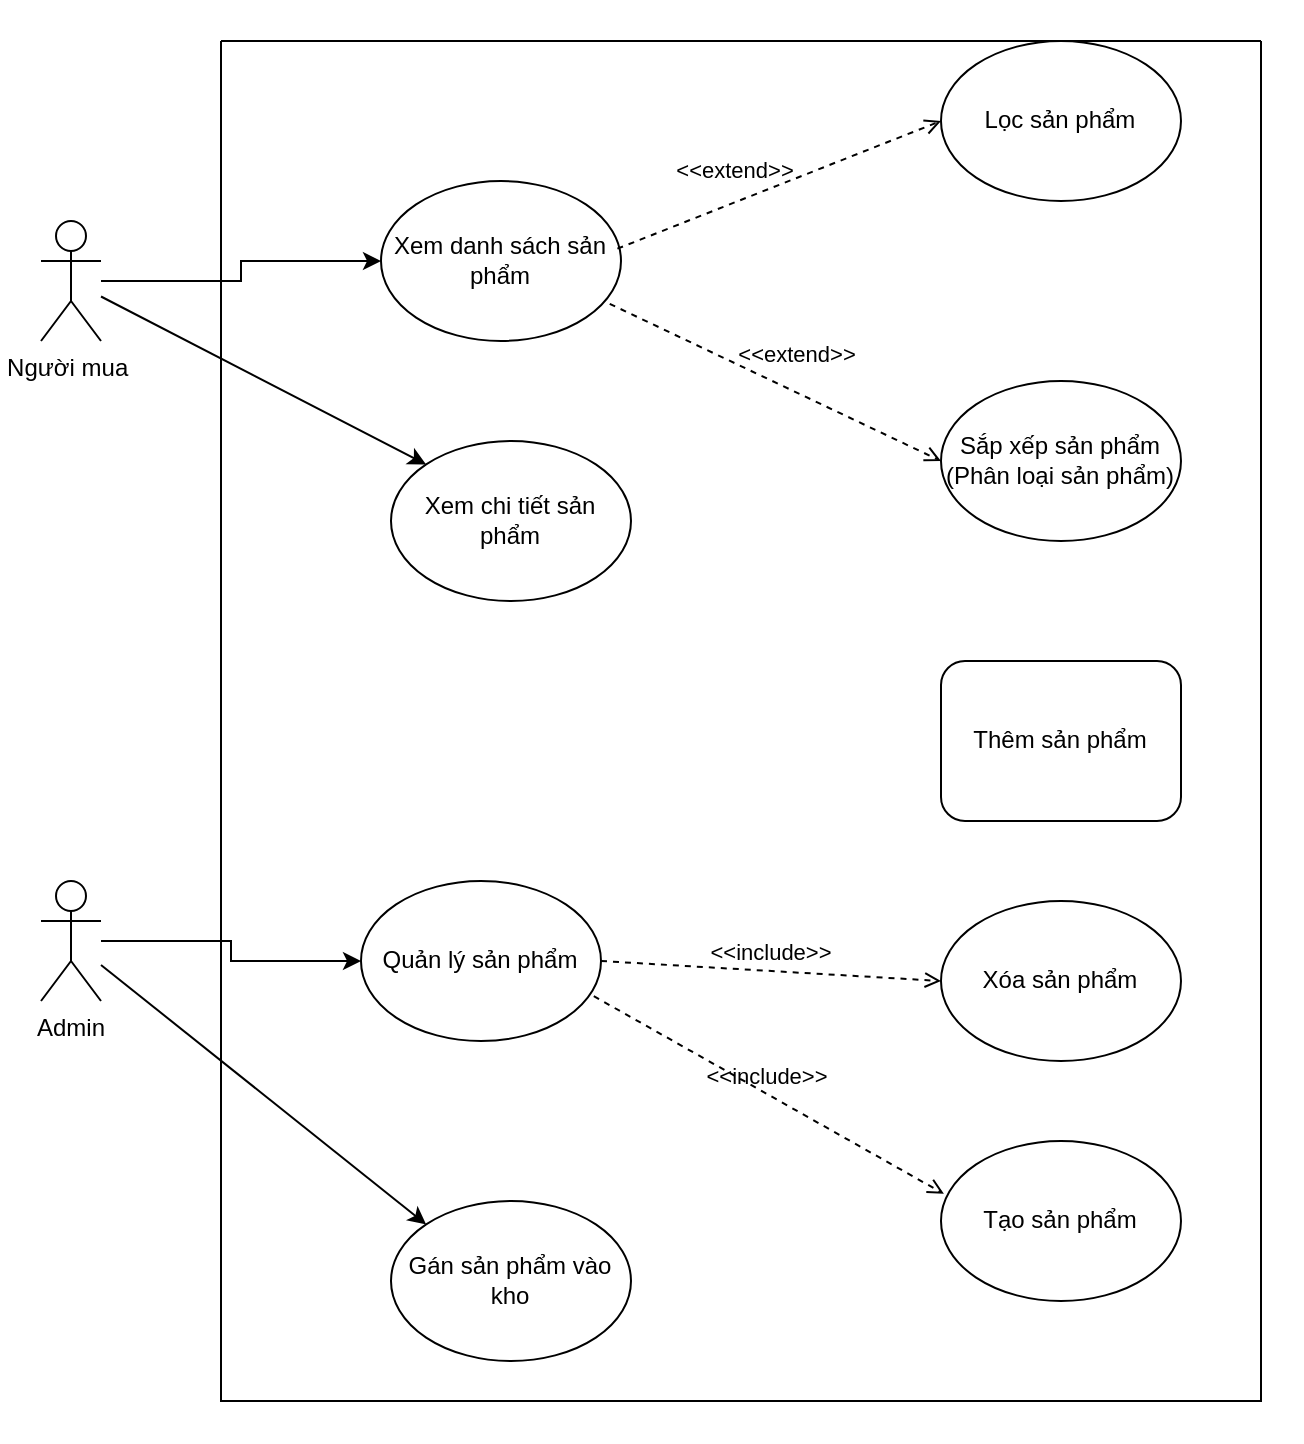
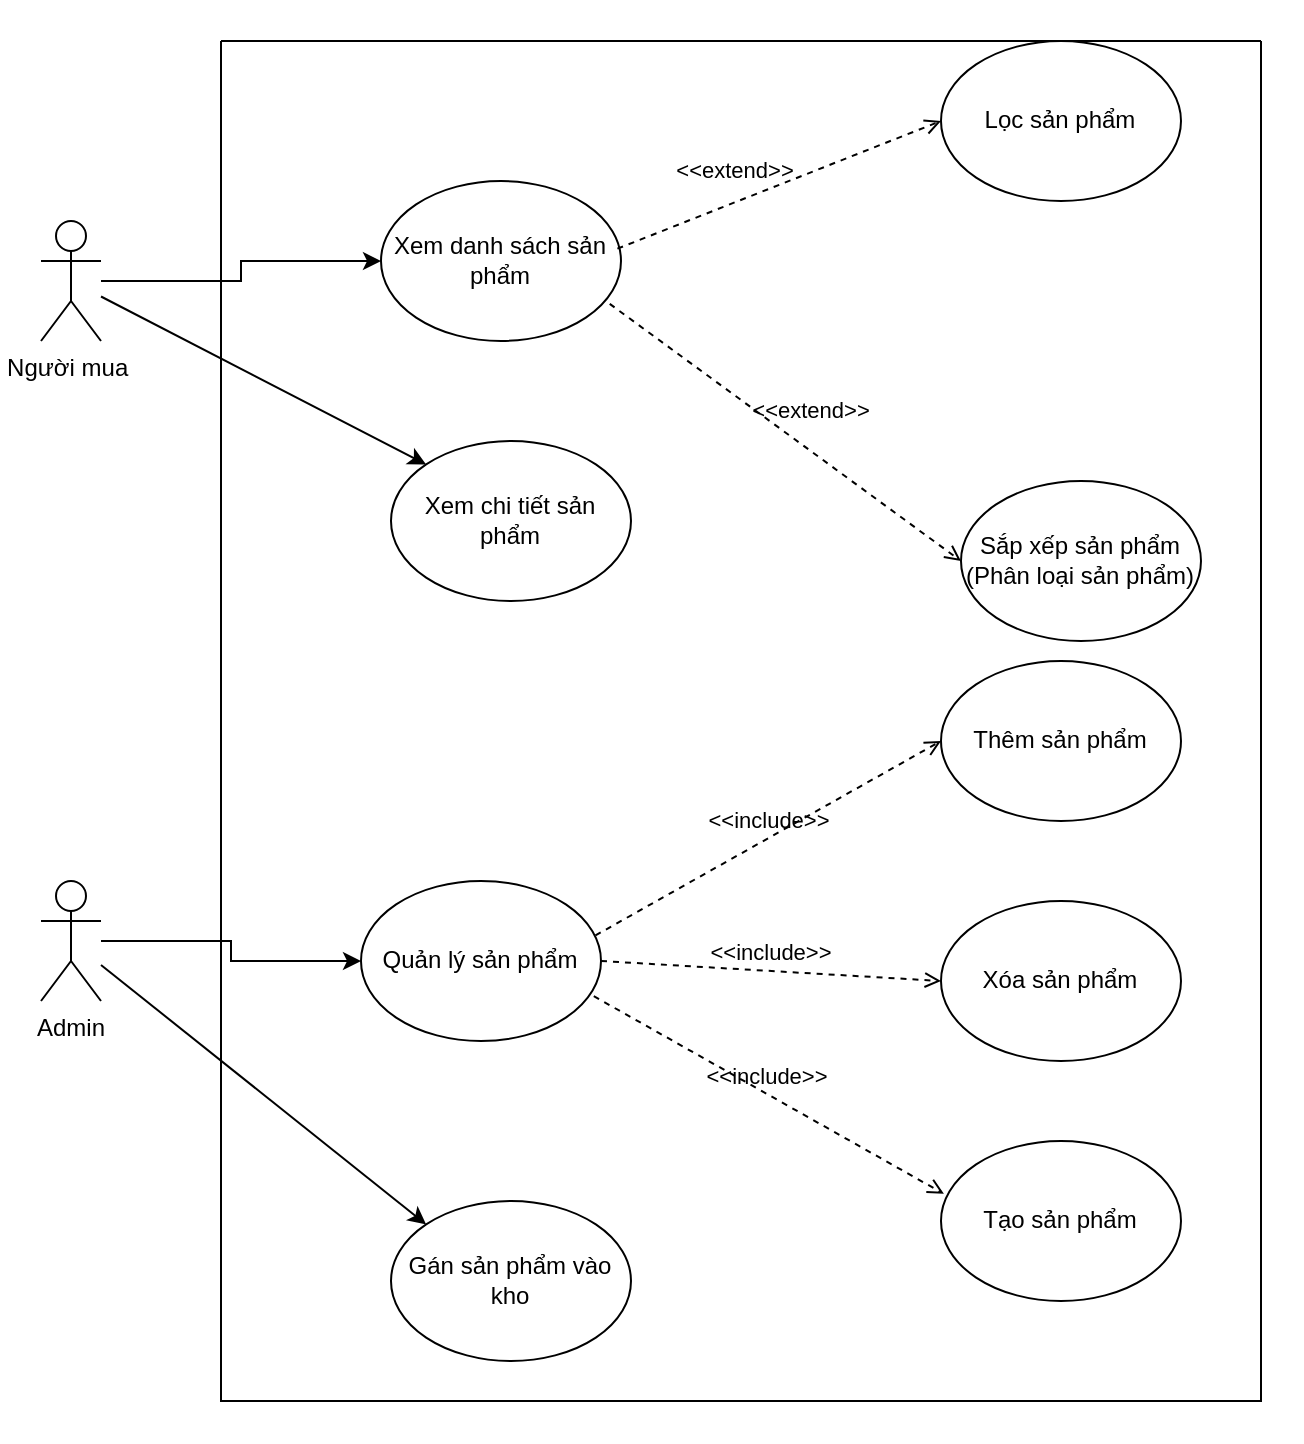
node "Sắp xếp sản phẩm (Phân loại sản phẩm)": moved (1061, 461) -> (1081, 561)
node "Thêm sản phẩm": shape rounded rectangle -> ellipse
edge "Quản lý sản phẩm" -> "Thêm sản phẩm": added, label "<<include>>"
